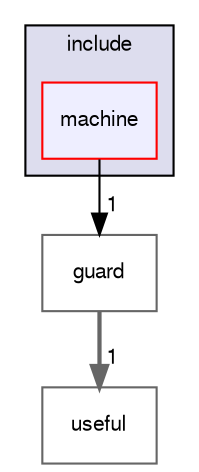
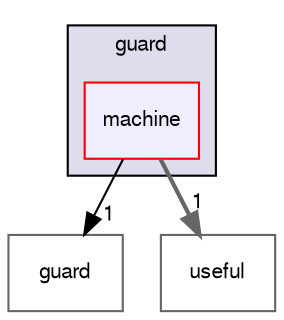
cluster "include": label "include" -> "guard"
edge "guard" -> "useful": now "machine" -> "useful"
